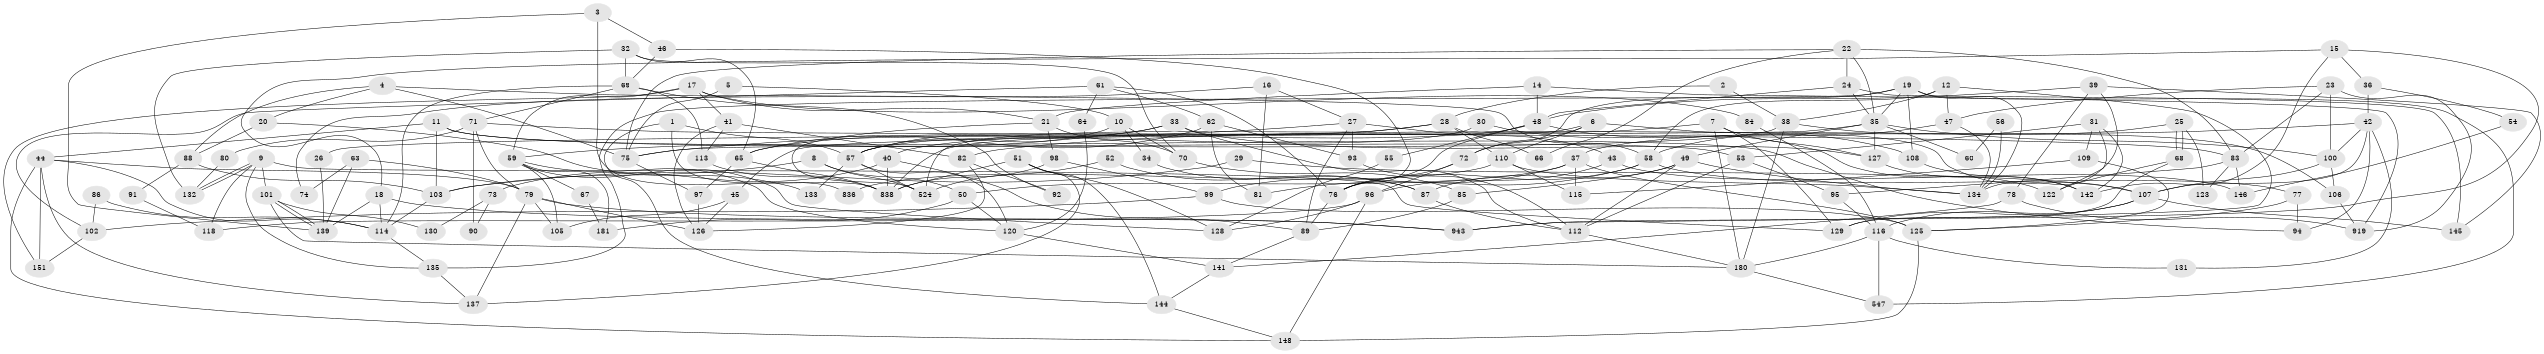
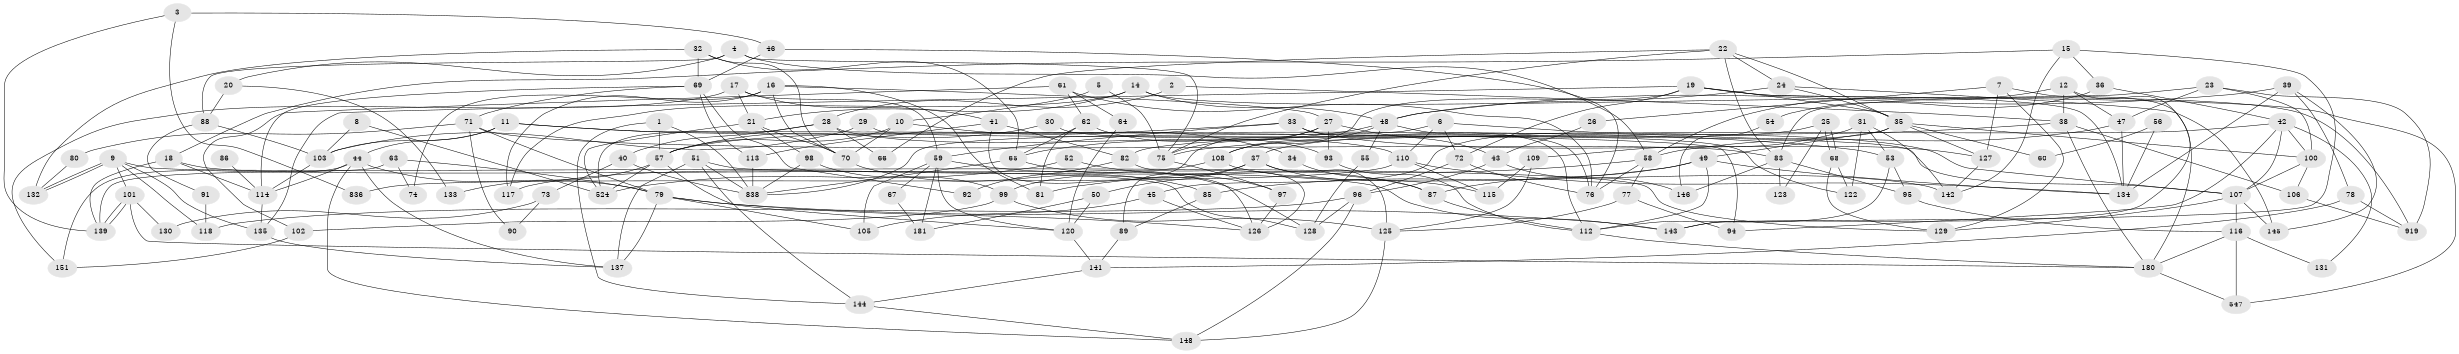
node "84": removed
edge "16" -- "70": added
edge "8" -- "50": removed
edge "26" -- "139": now "26" -- "43"
node "117": added
edge "86" -- "102": removed
edge "40" -- "89": removed
edge "76" -- "89": removed
node "943": label "943" -> "143"
